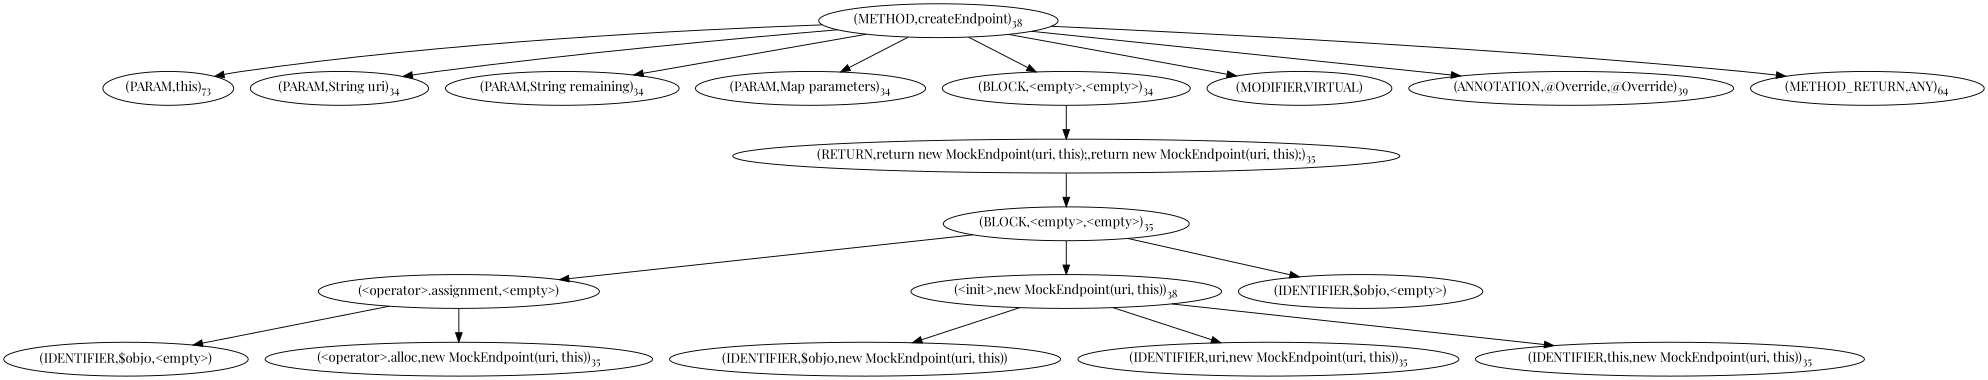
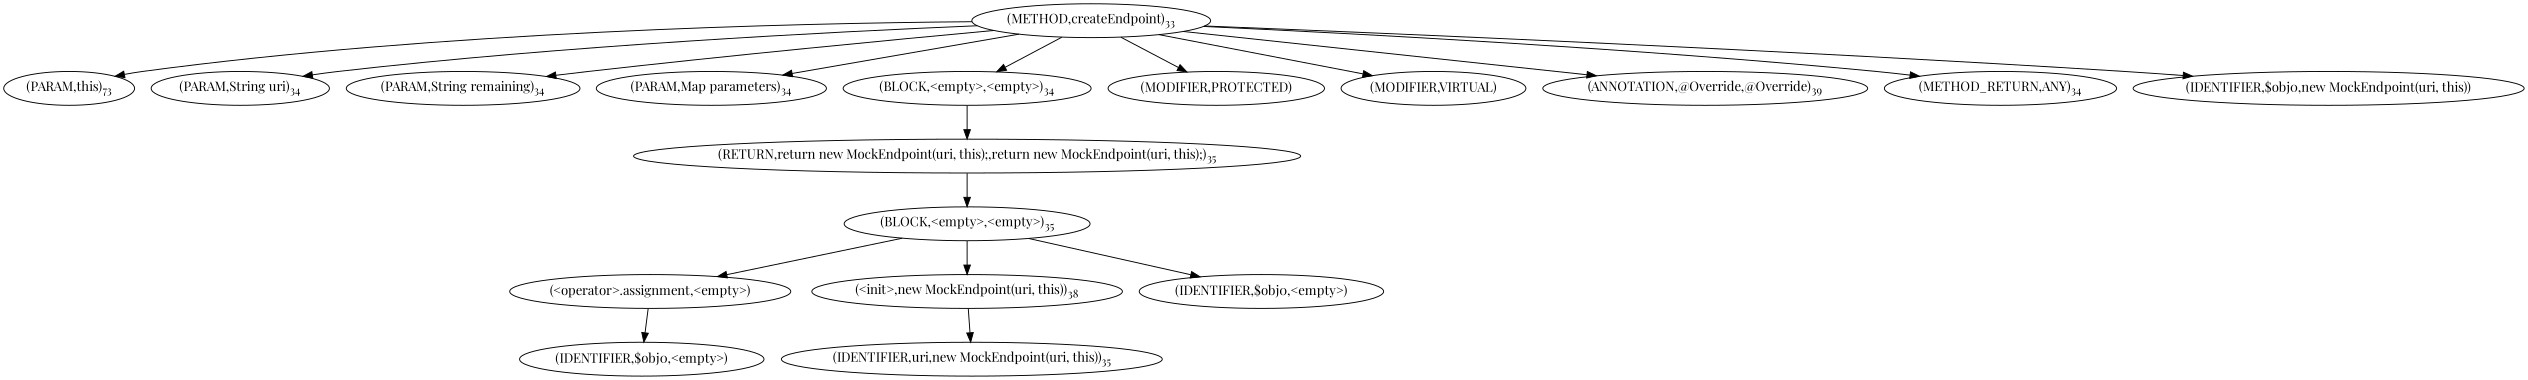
node "(METHOD,createEndpoint)": text "38" -> "33"
node "(METHOD_RETURN,ANY)": text "64" -> "34"
node "(MODIFIER,PROTECTED)": added
edge "(<init>,new MockEndpoint(uri, this))" -> "(IDENTIFIER,$obj0,new MockEndpoint(uri, this))": now "(METHOD,createEndpoint)" -> "(IDENTIFIER,$obj0,new MockEndpoint(uri, this))"
node "(<operator>.alloc,new MockEndpoint(uri, this))": removed
node "(IDENTIFIER,this,new MockEndpoint(uri, this))": removed
